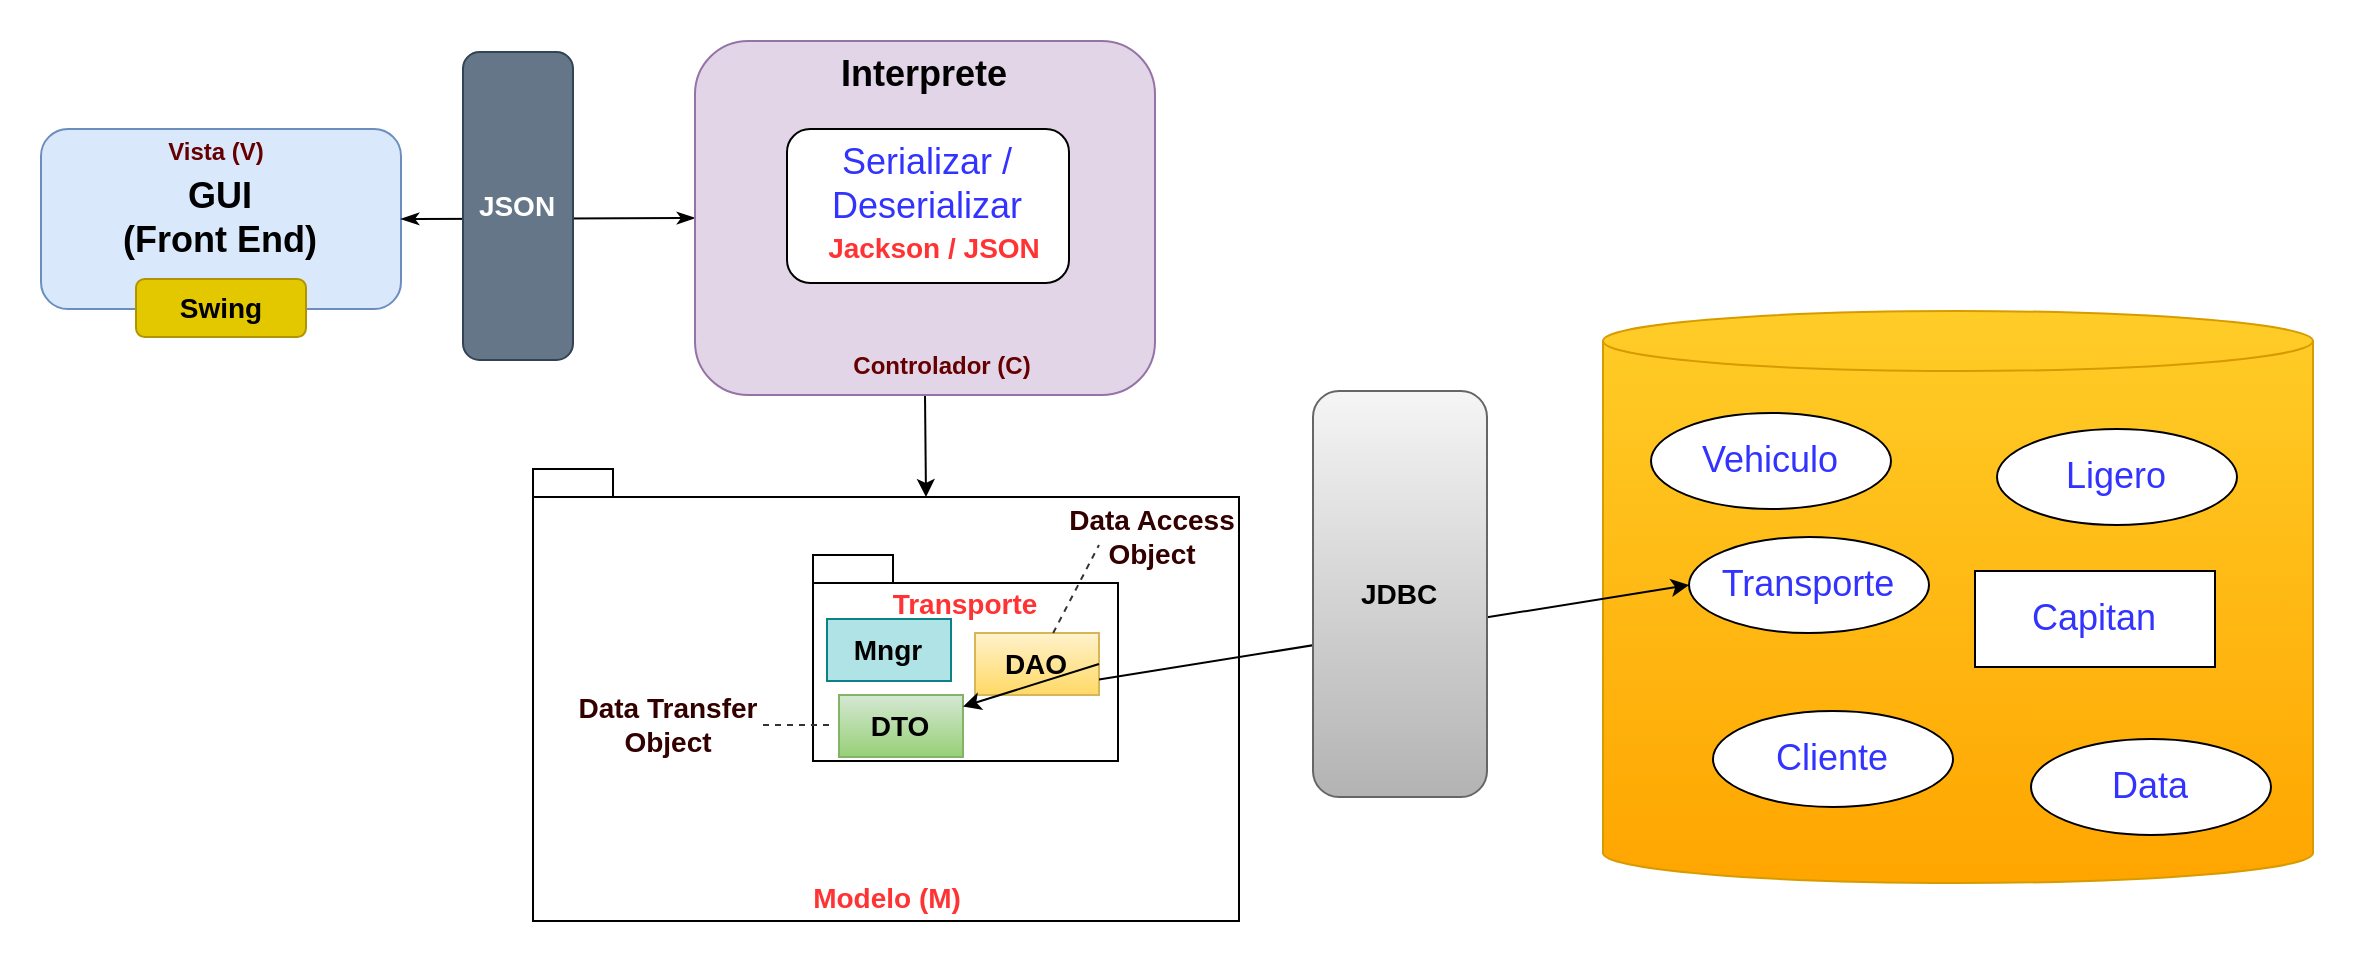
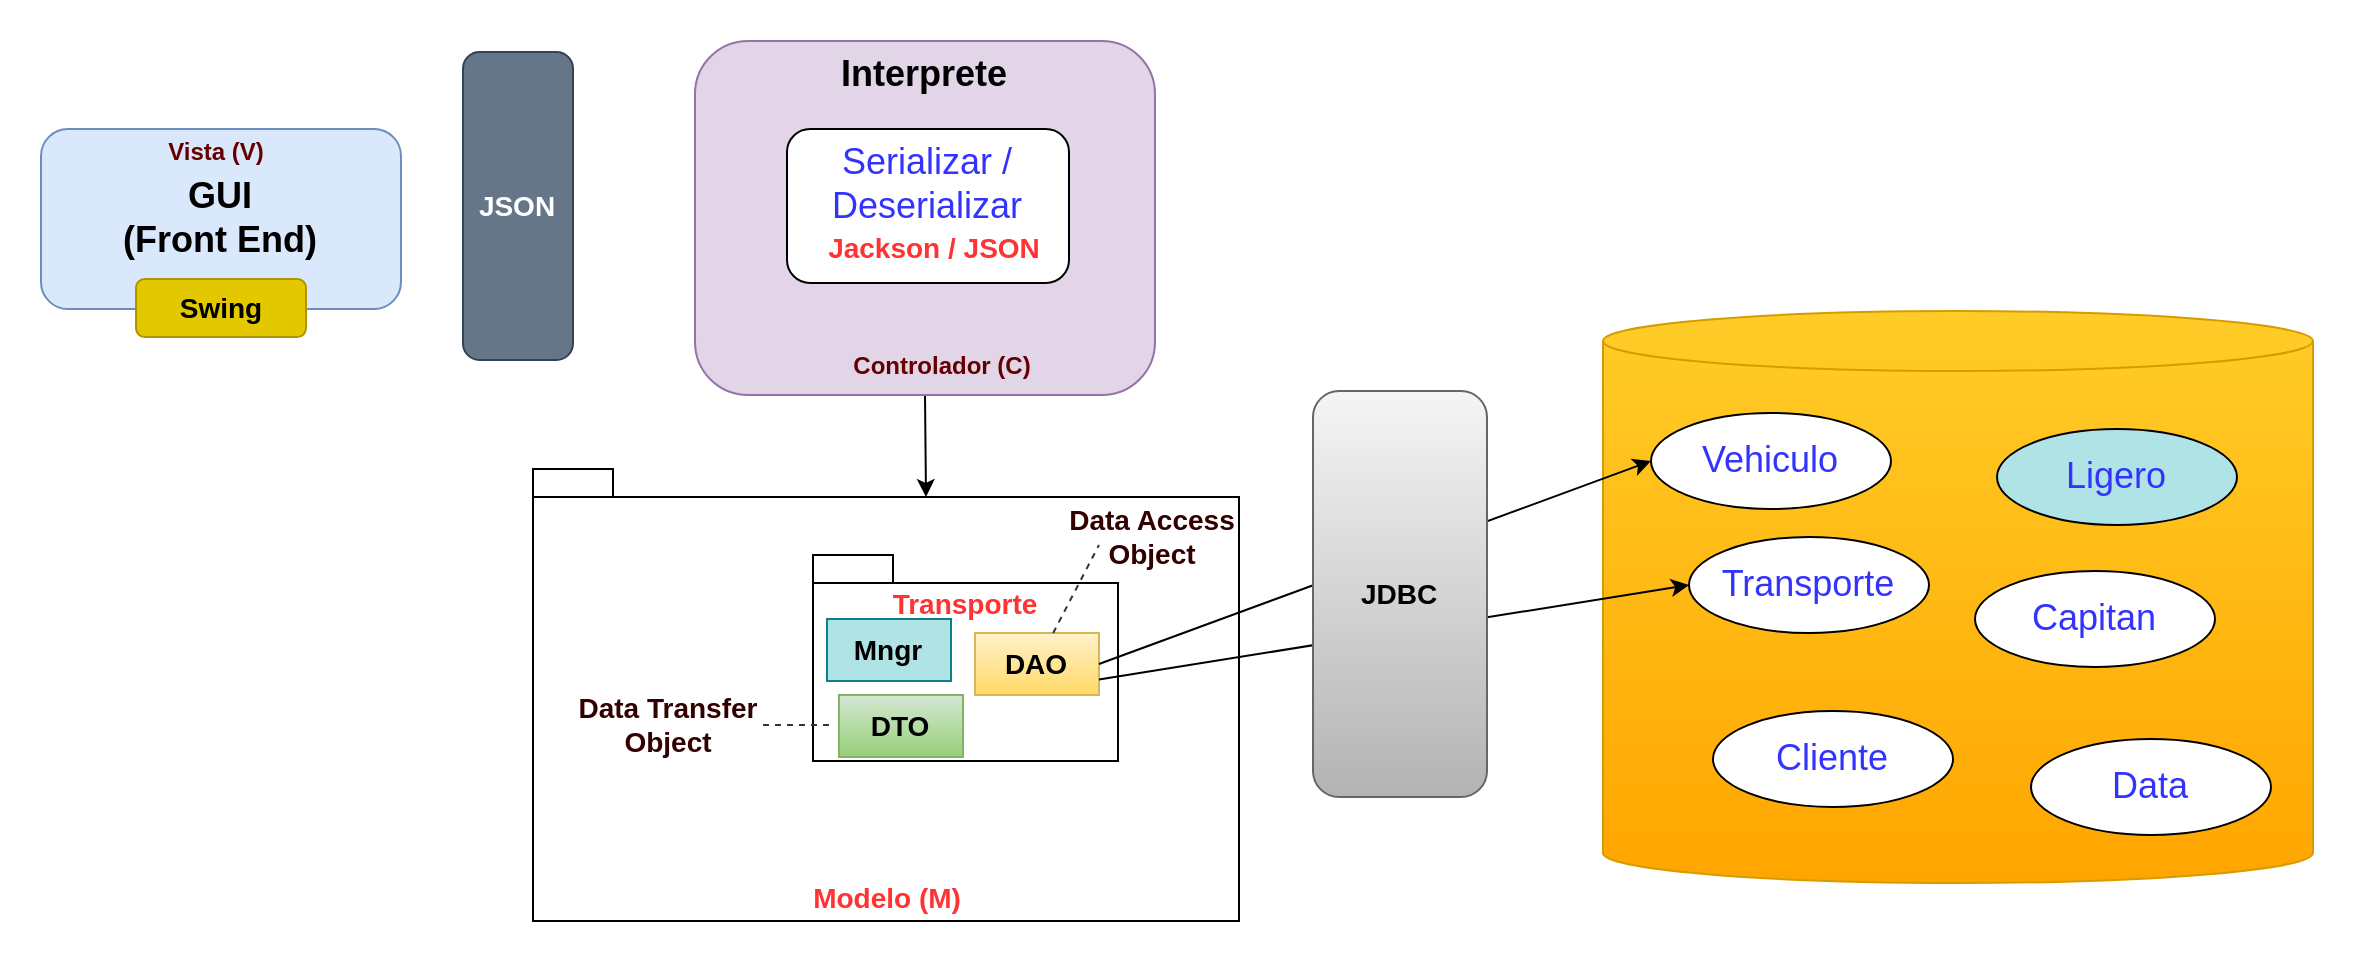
edge "Interprete" -- "GUI (Front End)": removed
node "Ligero": fillcolor #ffffff -> #b0e3e6
node "Capitan": shape rectangle -> ellipse
edge "DAO" -> "DTO": now "DAO" -> "Vehiculo"
